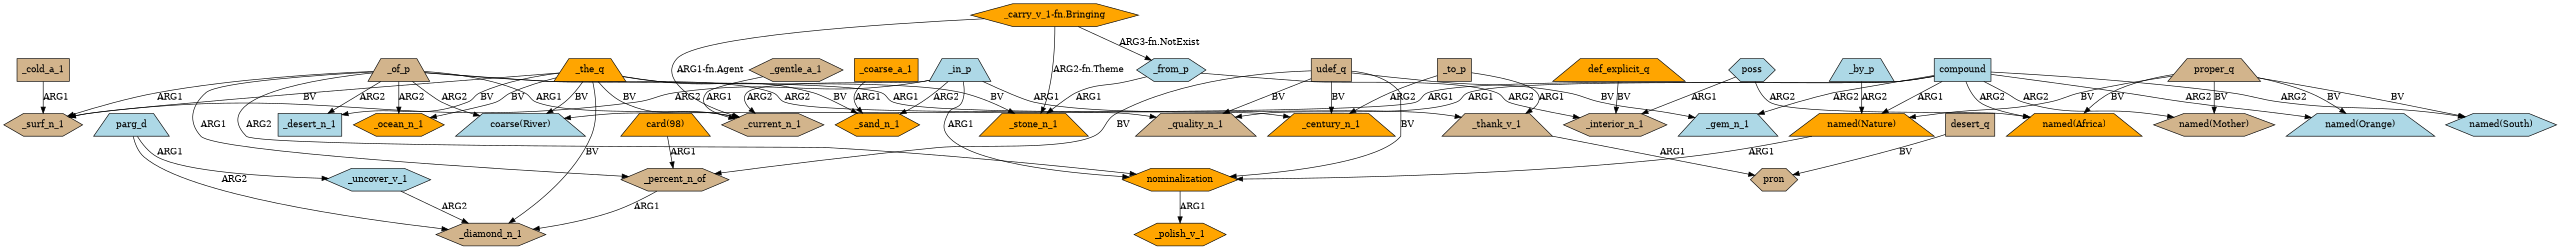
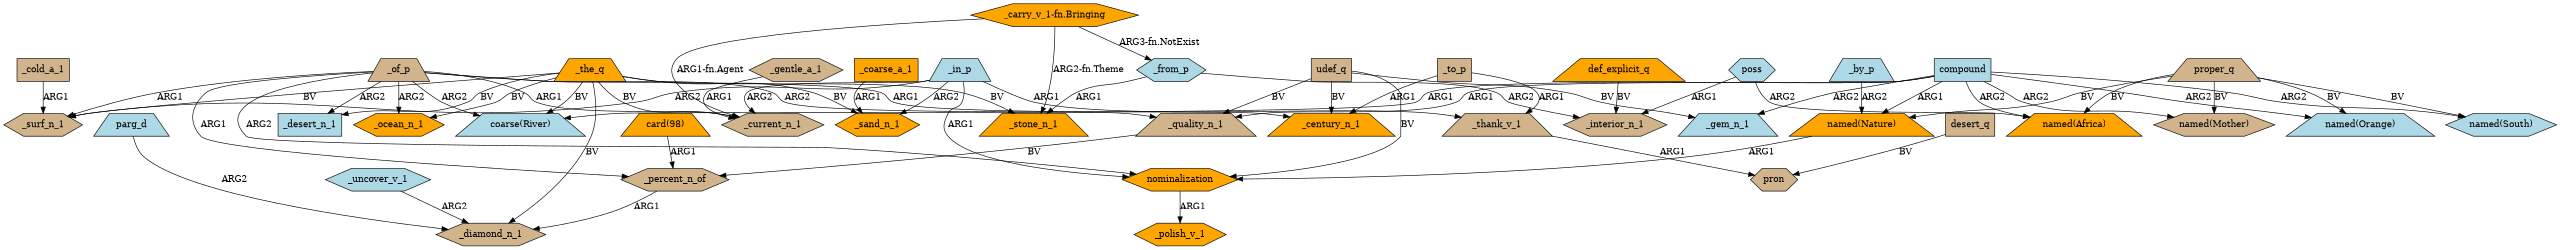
edge "_to_p" -> "_century_n_1": label "ARG2" -> "ARG1"
edge "udef_q" -> "_percent_n_of": now "_quality_n_1" -> "_percent_n_of"
edge "parg_d" -> "_uncover_v_1": removed, label "ARG1"
